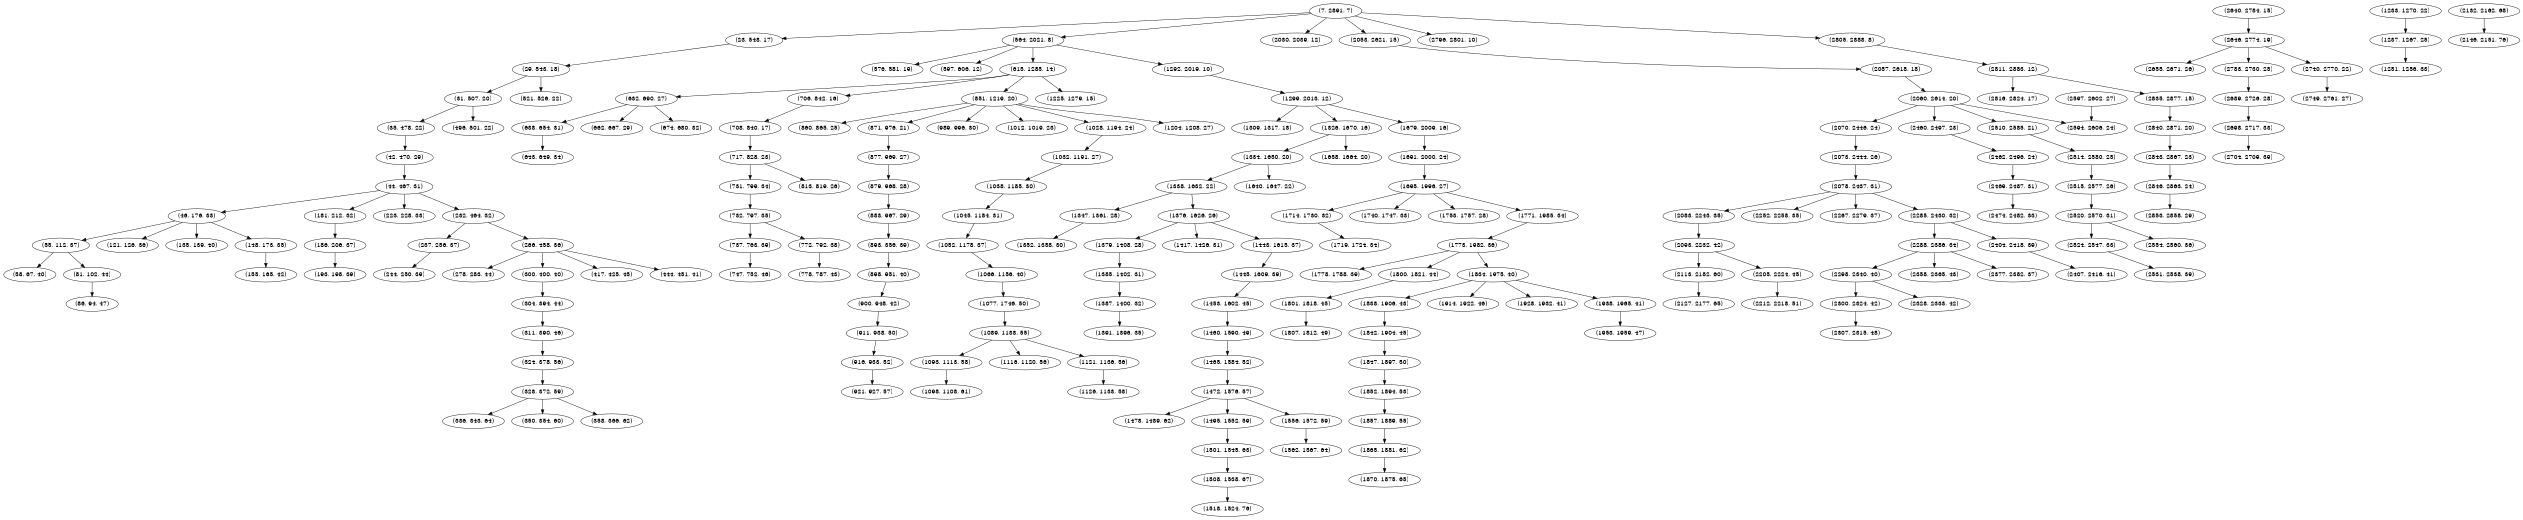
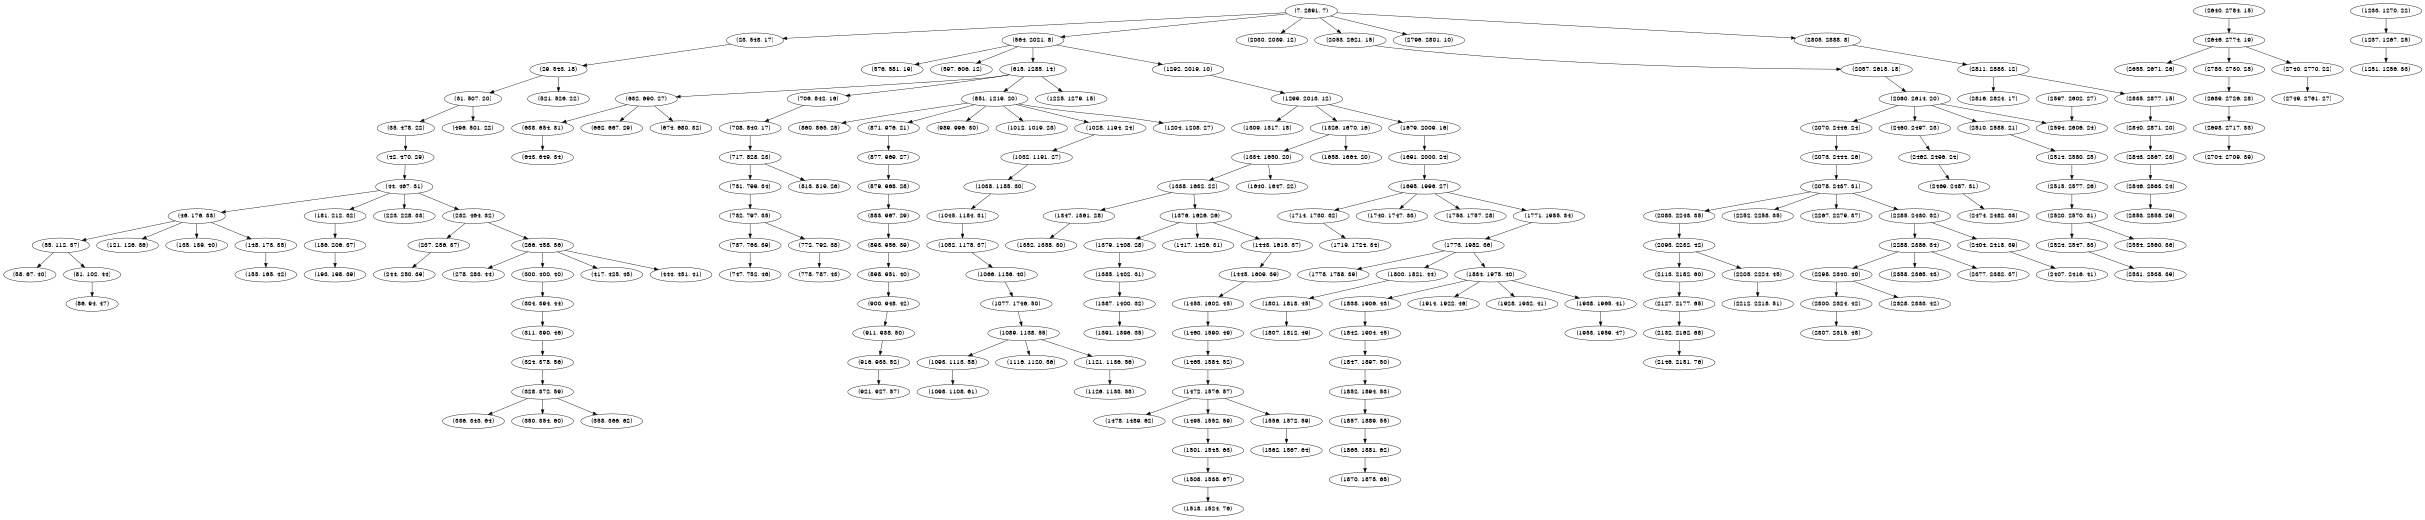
node "(893, 356, 39)": label "(893, 356, 39)" -> "(893, 956, 39)"
edge "(2127, 2177, 65)" -> "(2132, 2162, 68)": added
